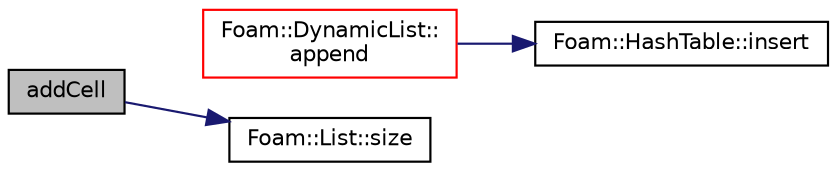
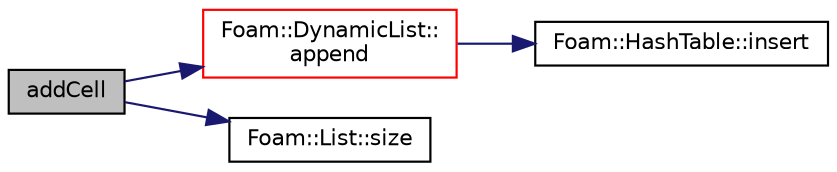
edge "addCell" -> "Foam::DynamicList:: append": added
